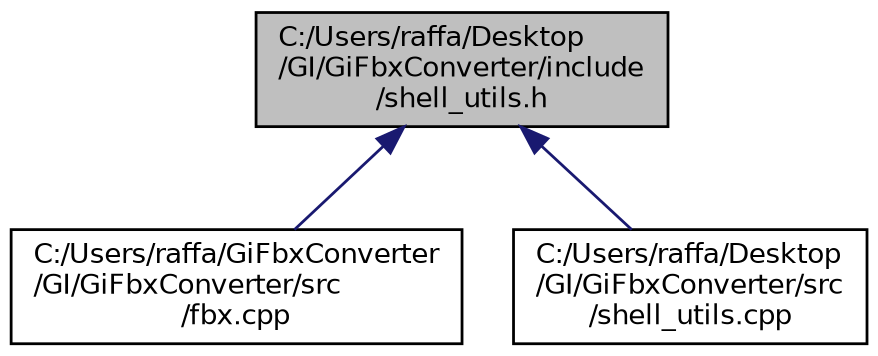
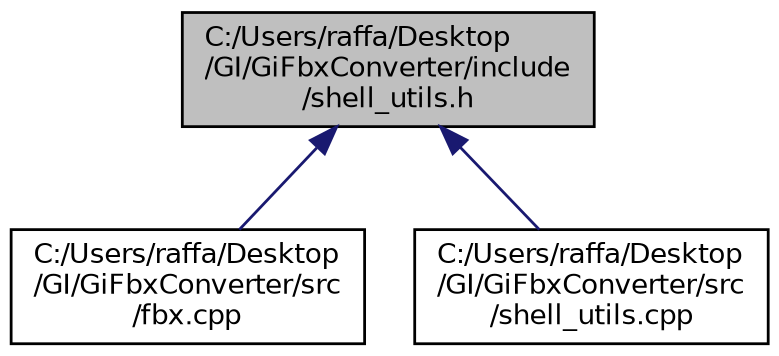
node "C:/Users/raffa/GiFbxConverter /GI/GiFbxConverter/src /fbx.cpp": label "C:/Users/raffa/GiFbxConverter /GI/GiFbxConverter/src /fbx.cpp" -> "C:/Users/raffa/Desktop /GI/GiFbxConverter/src /fbx.cpp"
